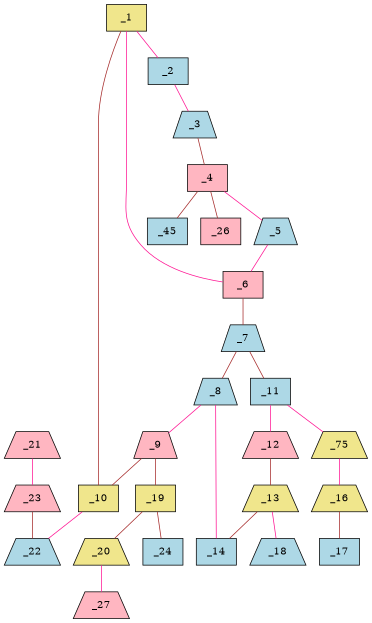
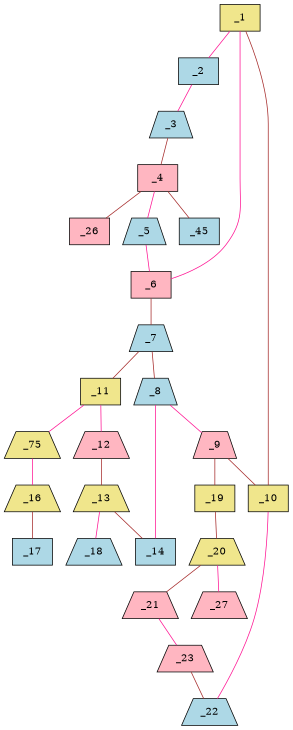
node "_11": fillcolor lightblue -> khaki
node "_24": removed
edge "_20" -- "_21": added
